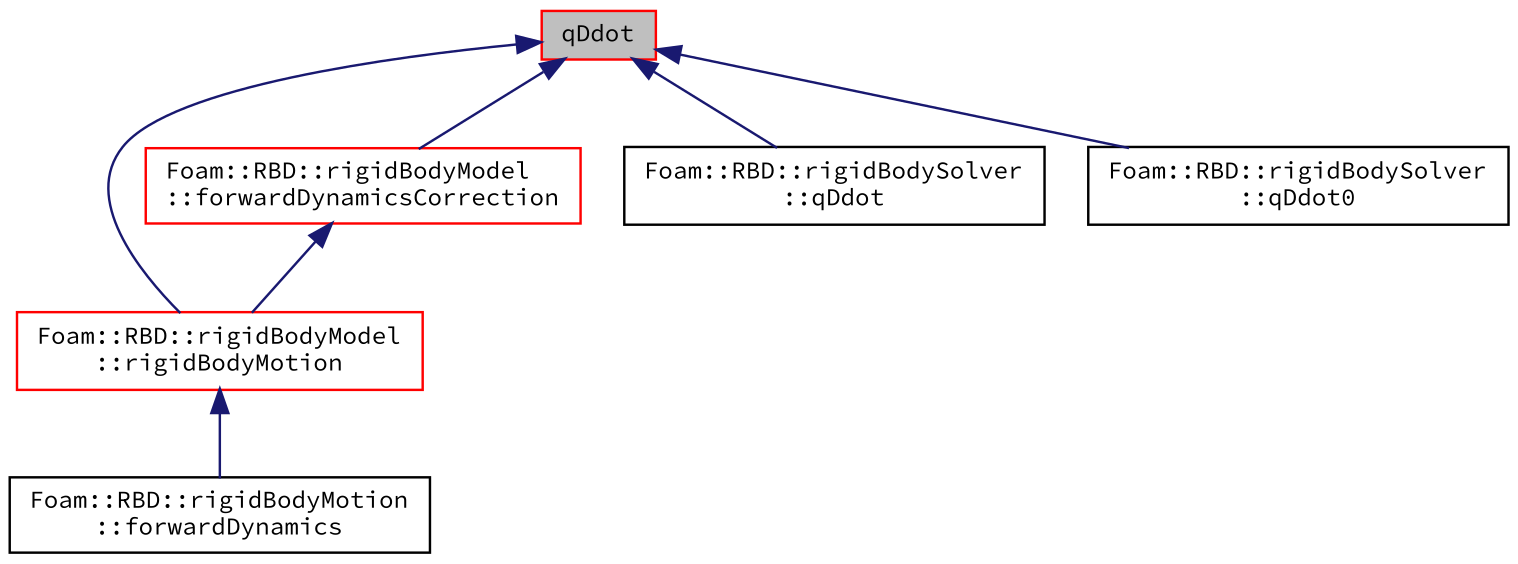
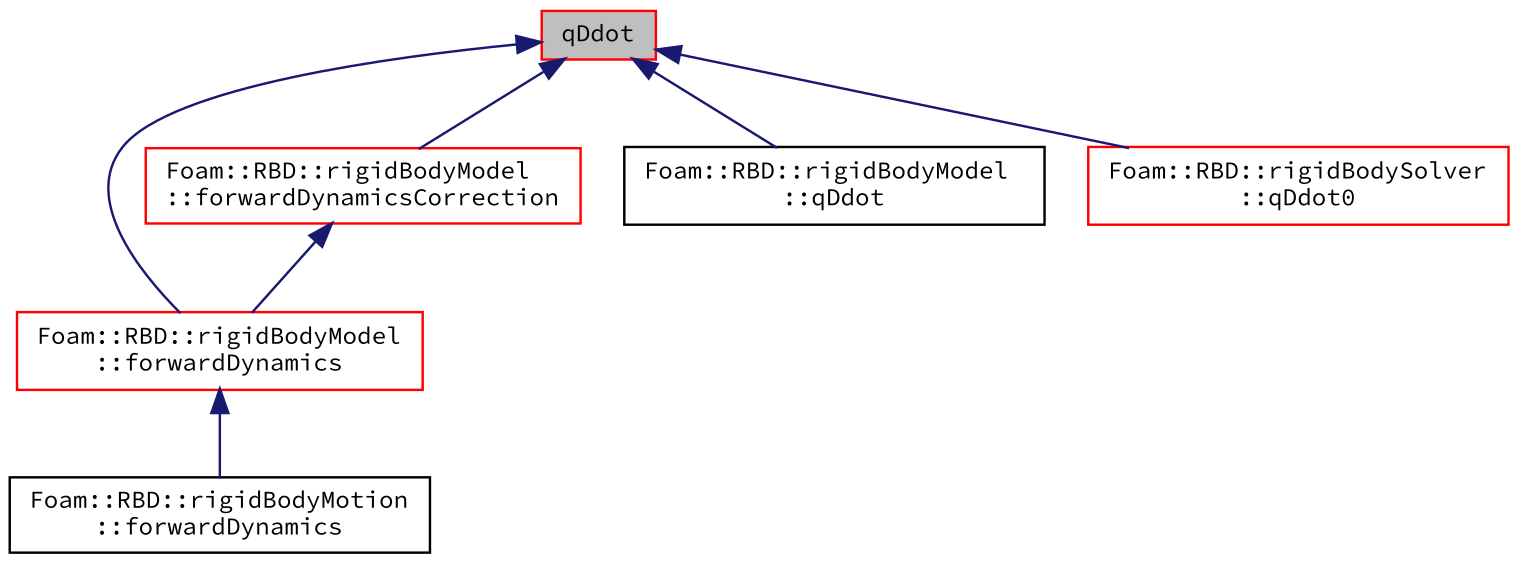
node "Foam::RBD::rigidBodySolver ::qDdot": label "Foam::RBD::rigidBodySolver ::qDdot" -> "Foam::RBD::rigidBodyModel ::qDdot"
node "Foam::RBD::rigidBodySolver ::qDdot0": color black -> red
node "Foam::RBD::rigidBodyModel ::rigidBodyMotion": label "Foam::RBD::rigidBodyModel ::rigidBodyMotion" -> "Foam::RBD::rigidBodyModel ::forwardDynamics"
